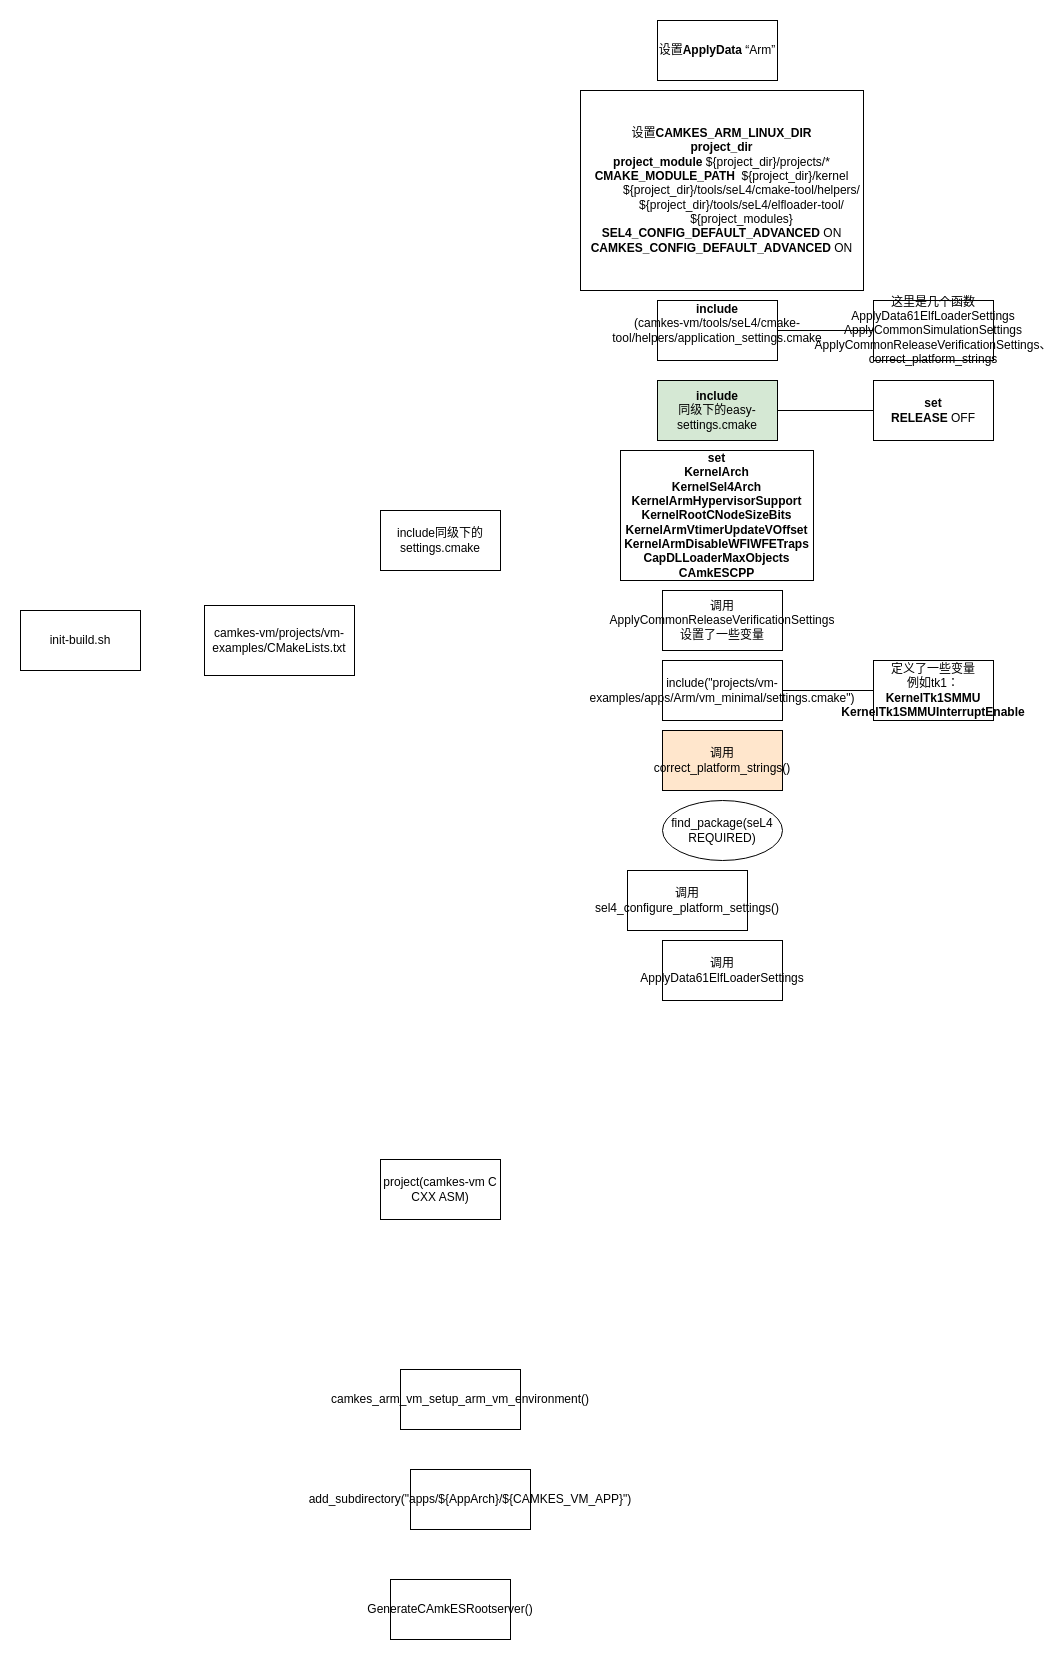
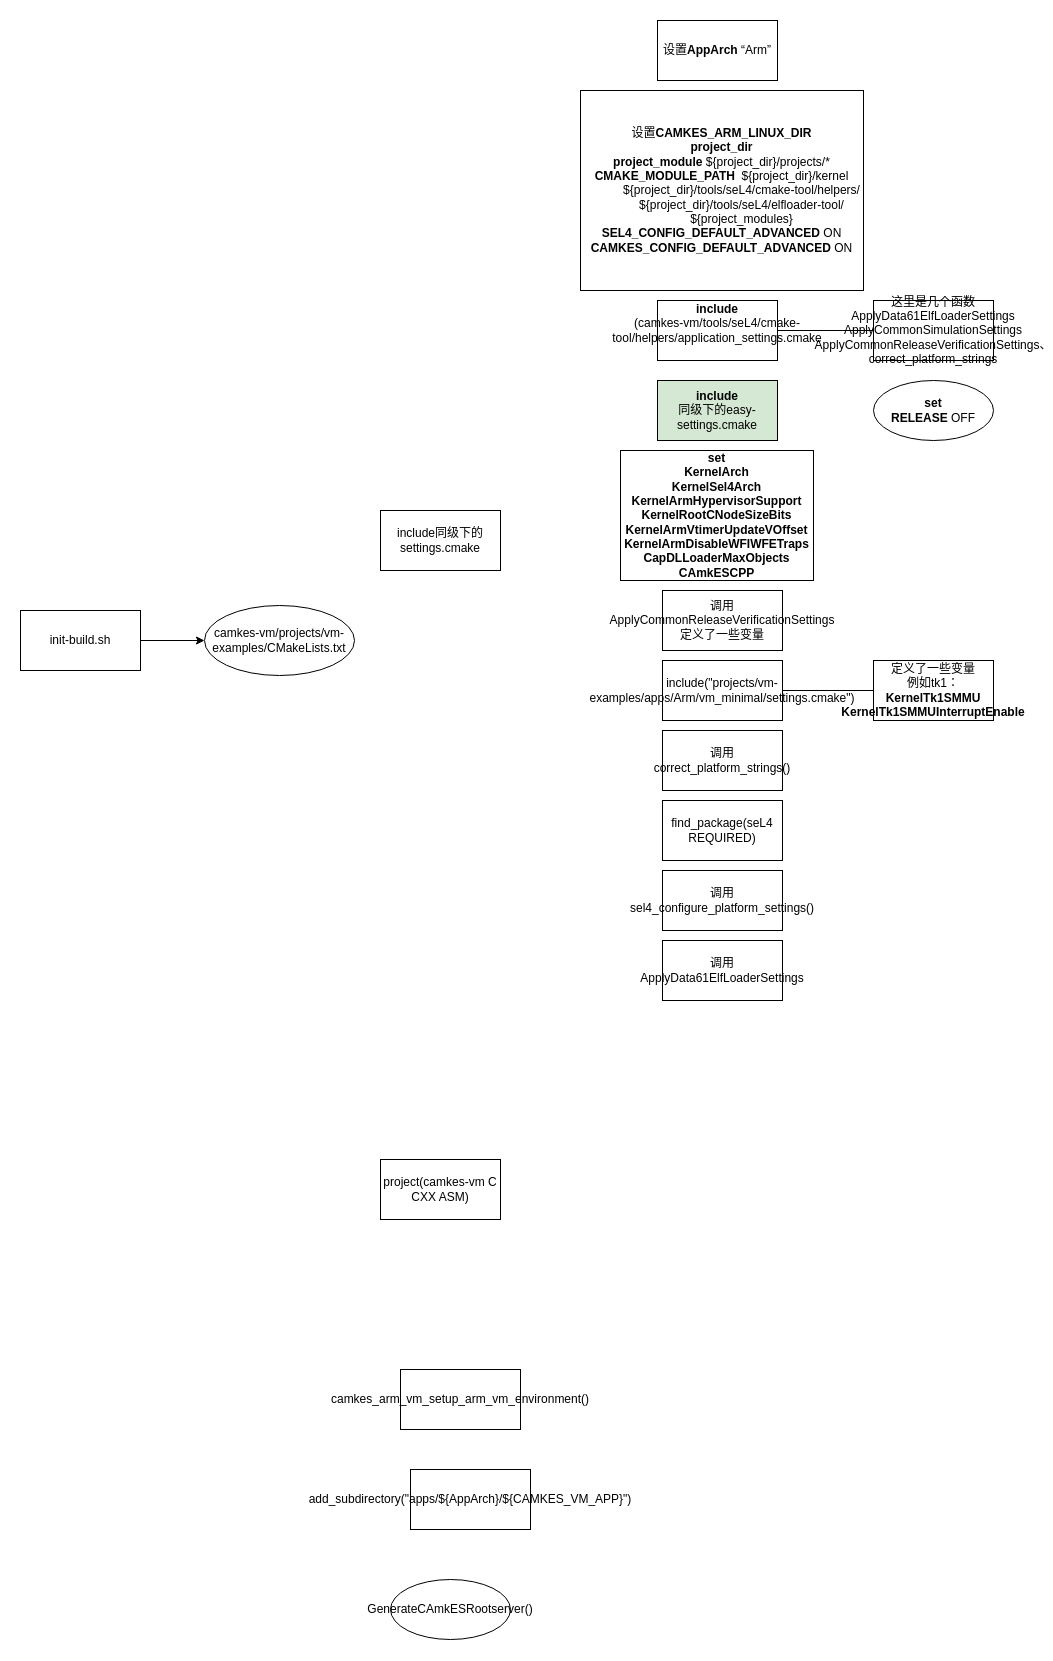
node "设置ApplyData “Arm”": label "设置ApplyData “Arm”" -> "设置AppArch “Arm”"
edge "include 同级下的easy-settings.cmake" -- "set RELEASE OFF": removed
node "set RELEASE OFF": shape rectangle -> ellipse
node "调用ApplyCommonReleaseVerificationSettings 设置了一些变量": label "调用ApplyCommonReleaseVerificationSettings 设置了一些变量" -> "调用ApplyCommonReleaseVerificationSettings 定义了一些变量"
edge "init-build.sh" -> "camkes-vm/projects/vm-examples/CMakeLists.txt": added
node "camkes-vm/projects/vm-examples/CMakeLists.txt": shape rectangle -> ellipse
node "调用 correct_platform_strings()": fillcolor #ffe6cc -> #ffffff
node "find_package(seL4 REQUIRED)": shape ellipse -> rectangle
node "调用 sel4_configure_platform_settings()": moved (688, 901) -> (723, 901)
node "GenerateCAmkESRootserver()": shape rectangle -> ellipse
